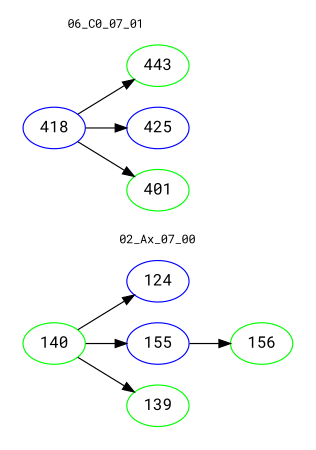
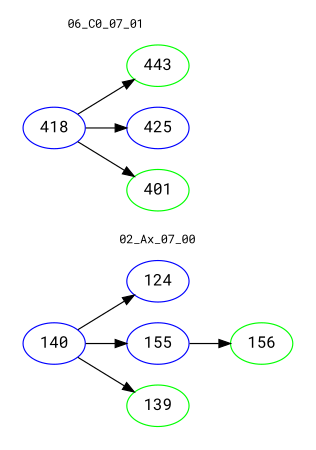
node "140": color green -> blue
